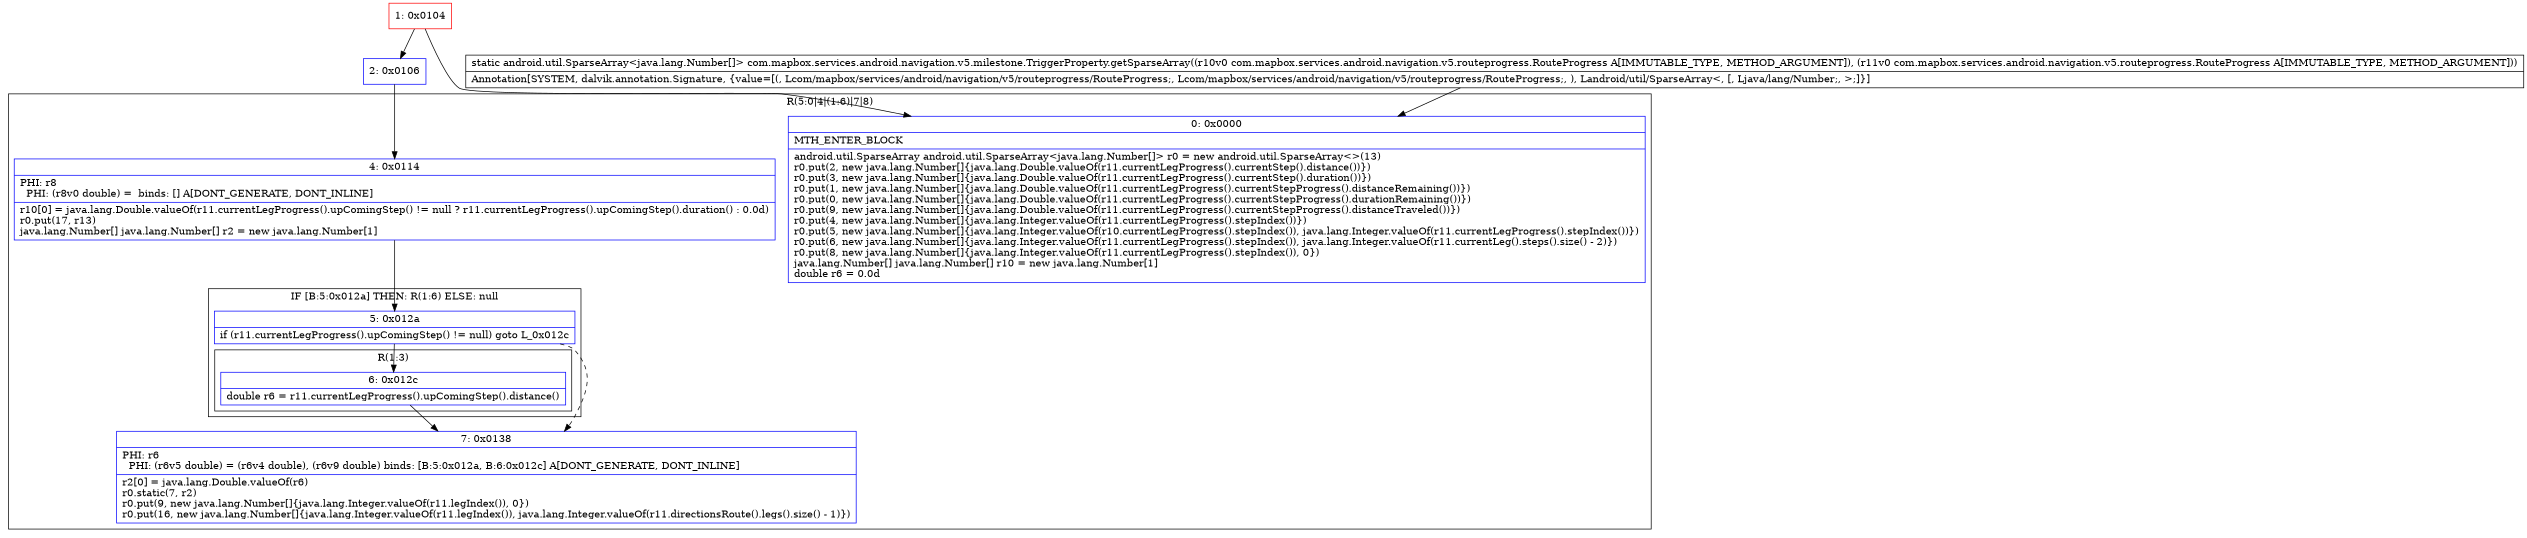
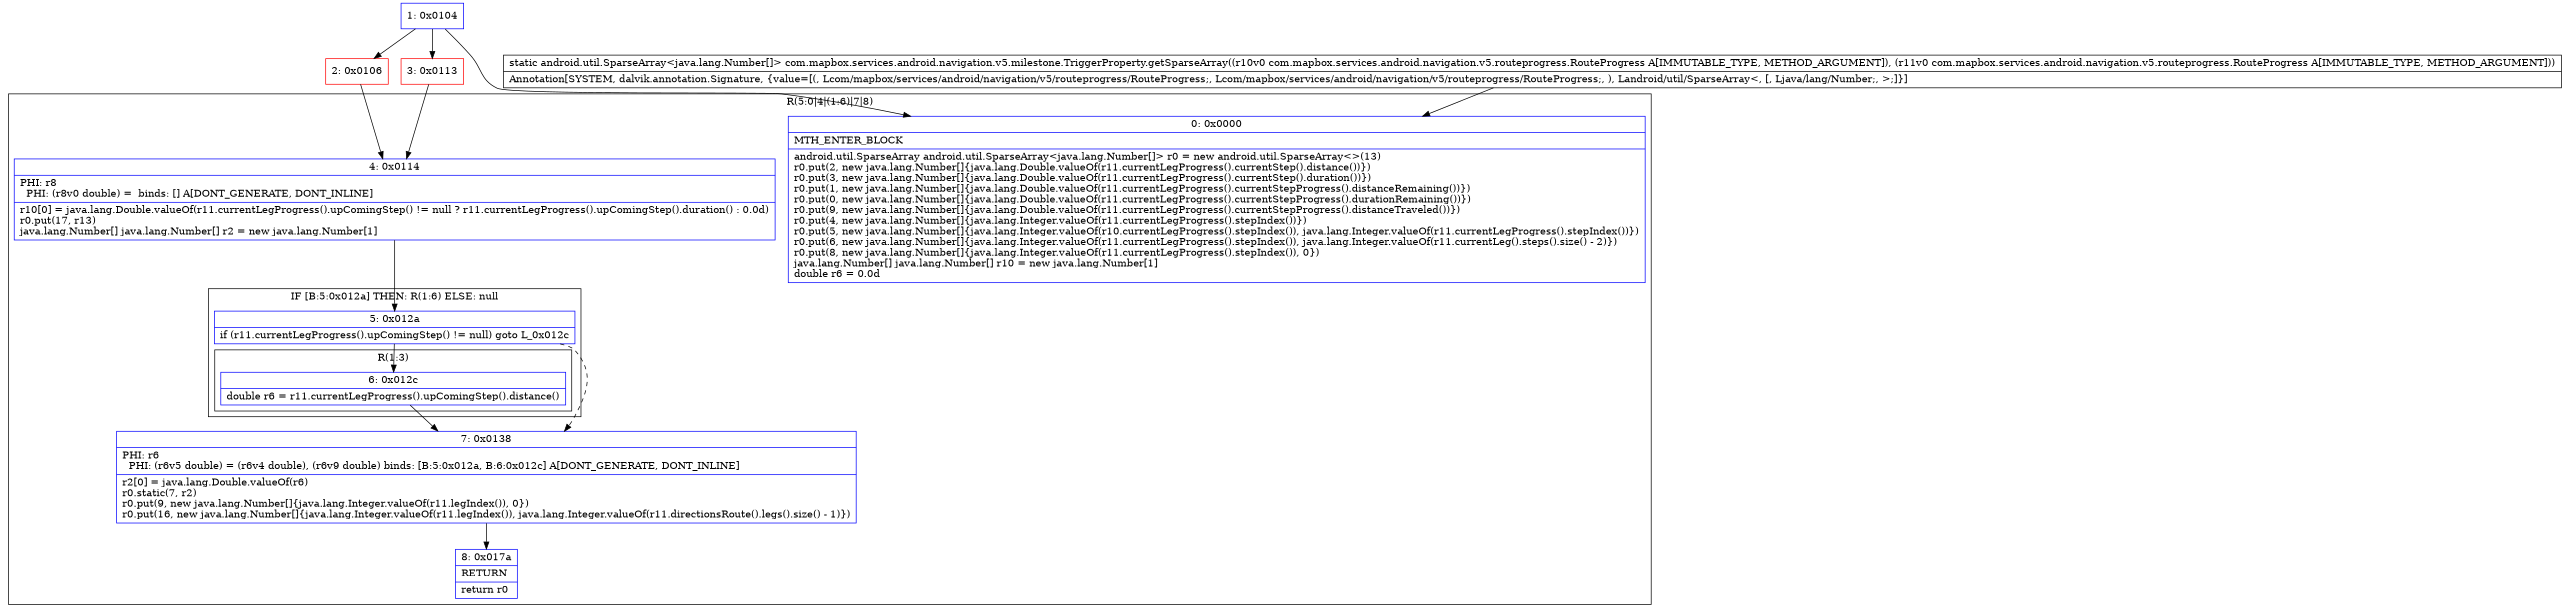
node "1: 0x0104": color red -> blue
node "2: 0x0106": color blue -> red
node "3: 0x0113": added
node "8: 0x017a": added
